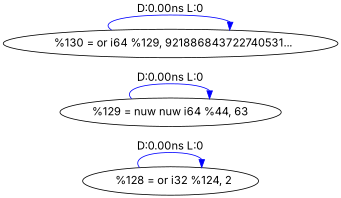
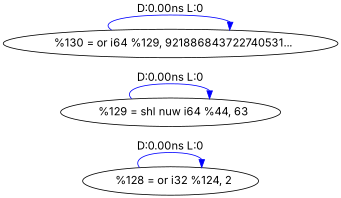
node "%129 = nuw nuw i64 %44, 63": label "%129 = nuw nuw i64 %44, 63" -> "%129 = shl nuw i64 %44, 63"
